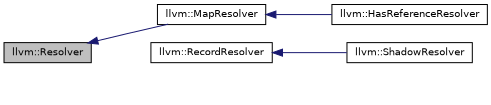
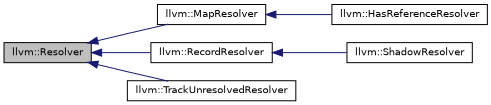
edge "llvm::RecordResolver" -> "llvm::Resolver": added
node "llvm::TrackUnresolvedResolver": added
